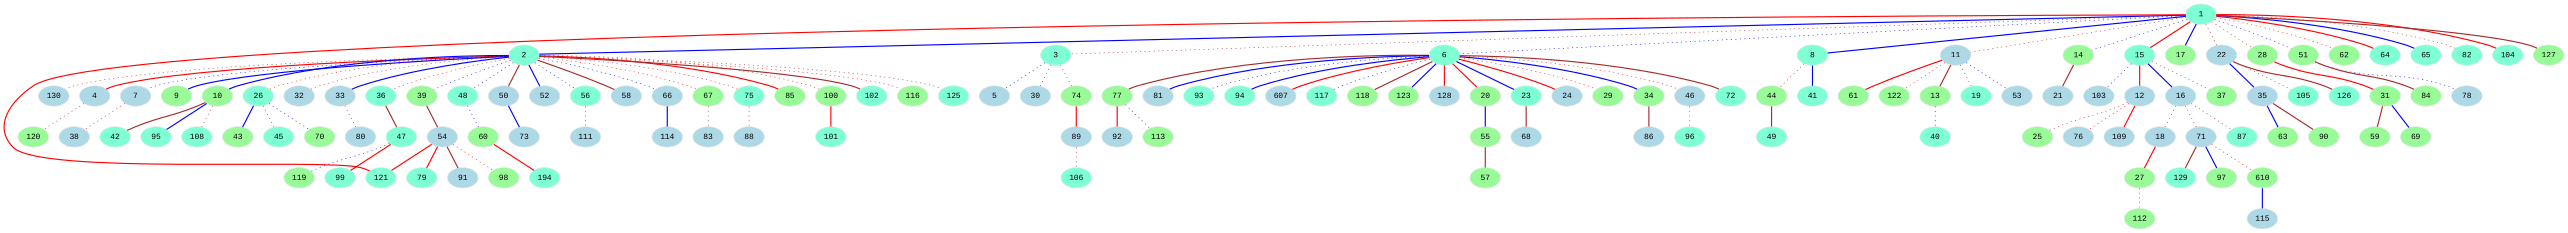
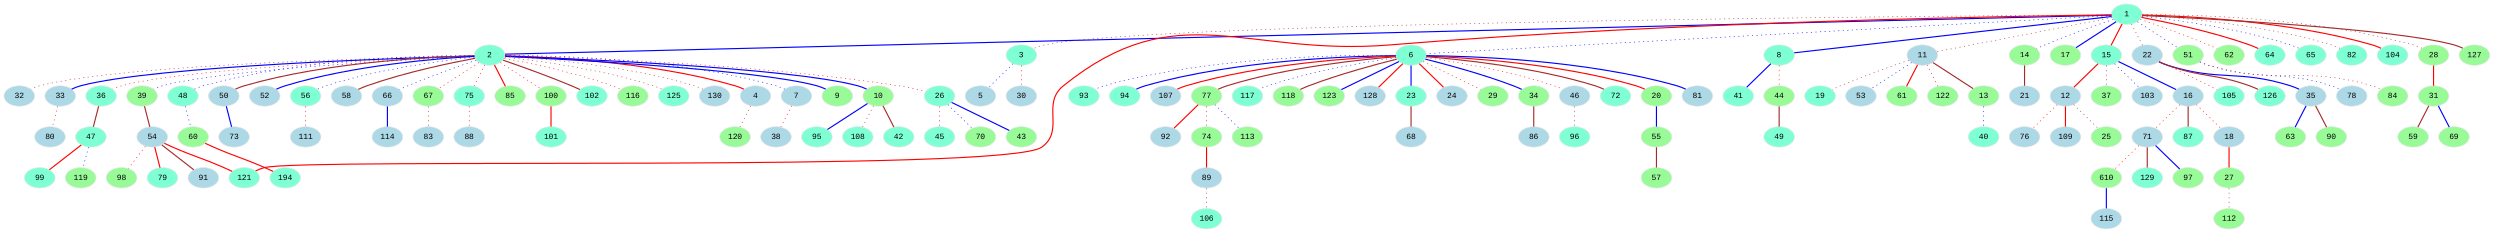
edge "1" -- "65": style bold -> dotted
edge "3" -- "74": now "77" -- "74"
edge "51" -- "84": style bold -> dotted
node "607": label "607" -> "107"
edge "16" -- "87": style dotted -> bold
